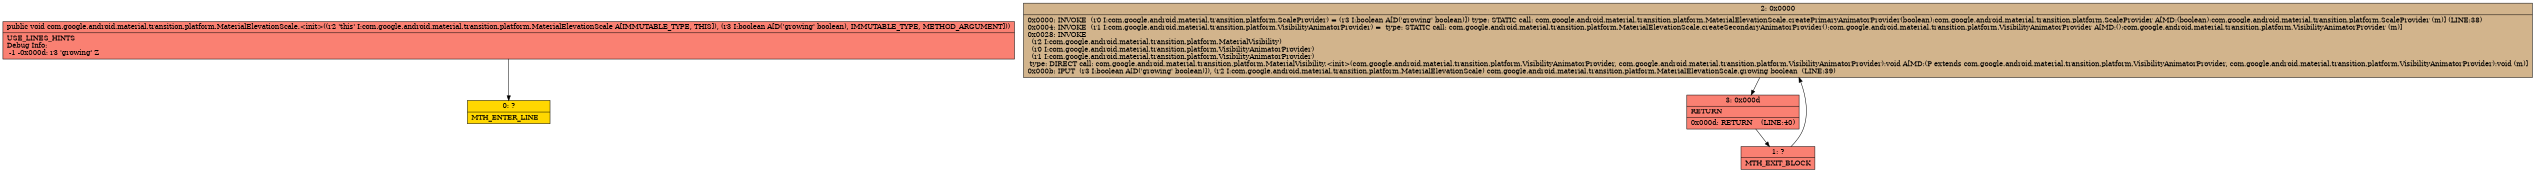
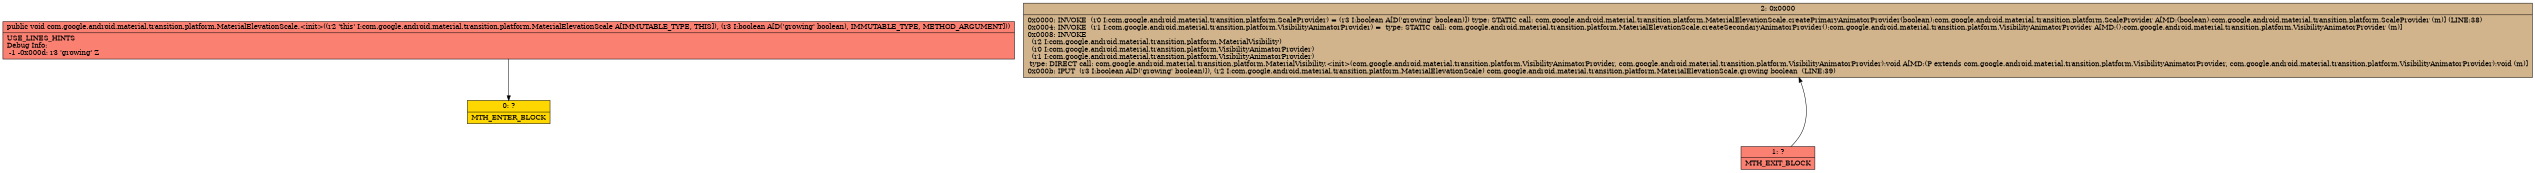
node "2: 0x0000": text "0x0028: INVOKE" -> "0x0008: INVOKE"
node "3: 0x000d": removed
node "0: ?": text "MTH_ENTER_LINE" -> "MTH_ENTER_BLOCK"
